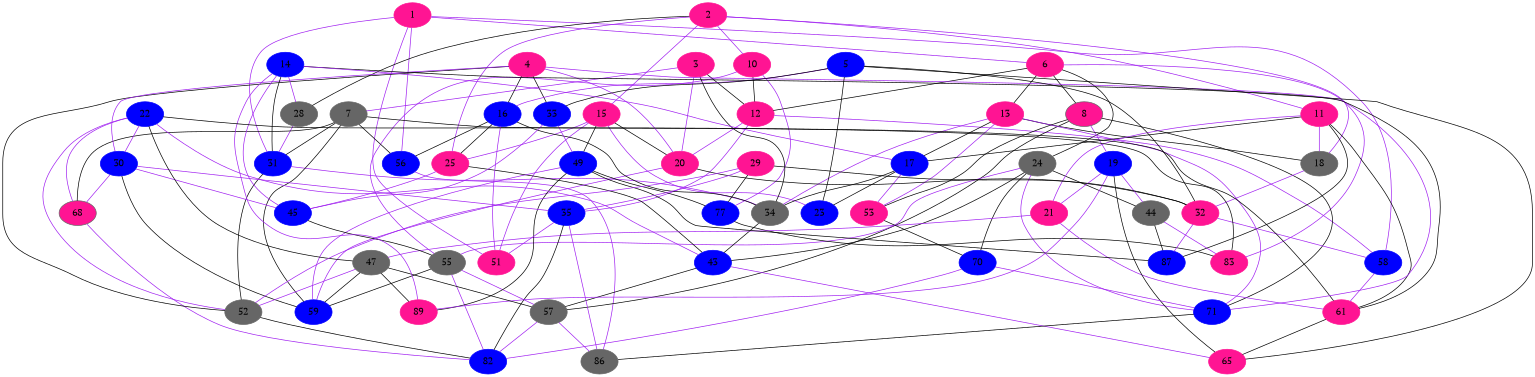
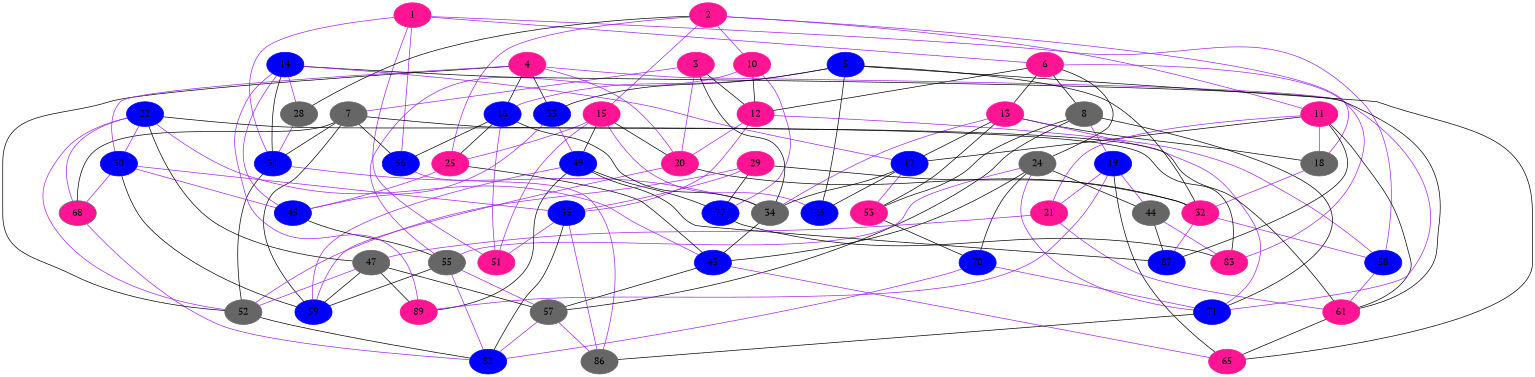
node "8": fillcolor deeppink -> gray40
edge "13" -- "53": color purple -> black
